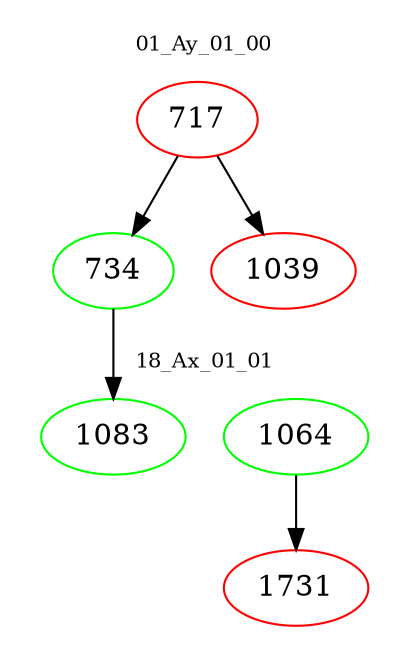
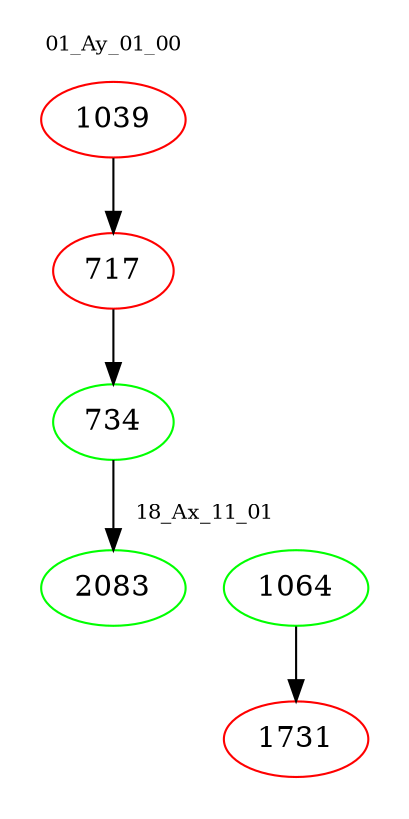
edge "717" -> "1039": reversed
cluster "18_Ax_01_01": label "18_Ax_01_01" -> "18_Ax_11_01"
node "1083": label "1083" -> "2083"
